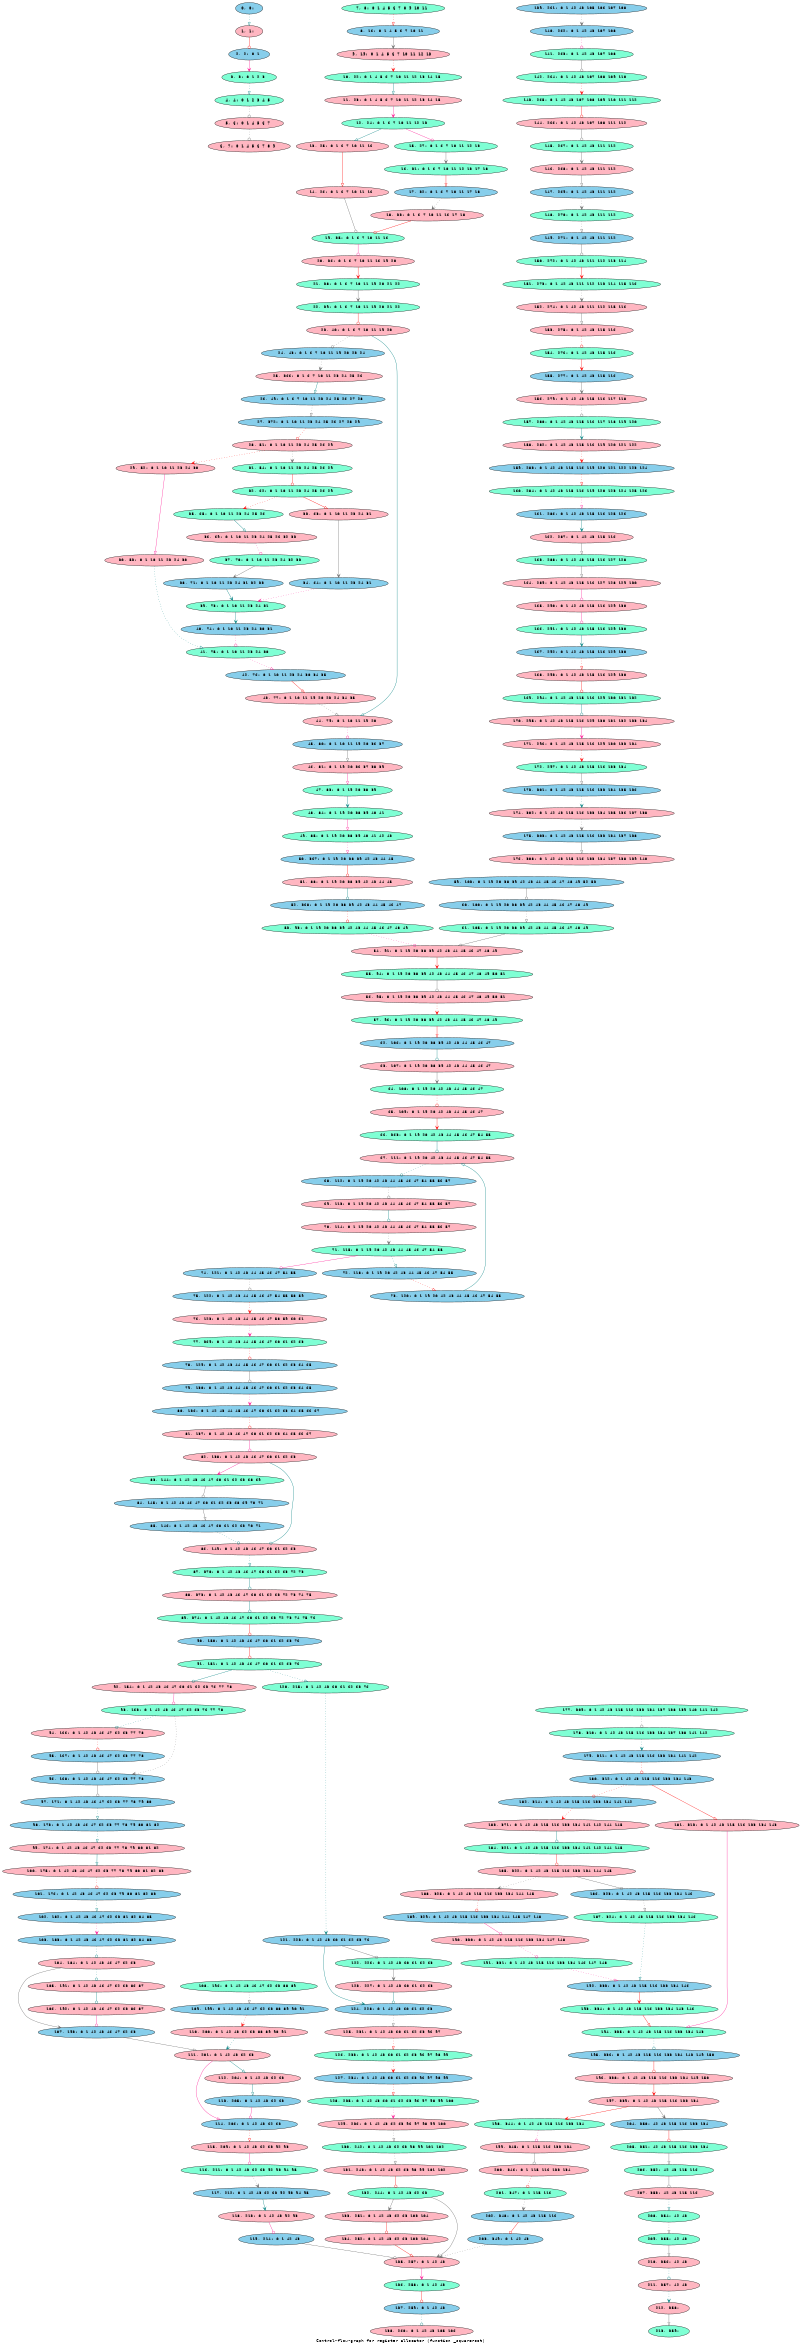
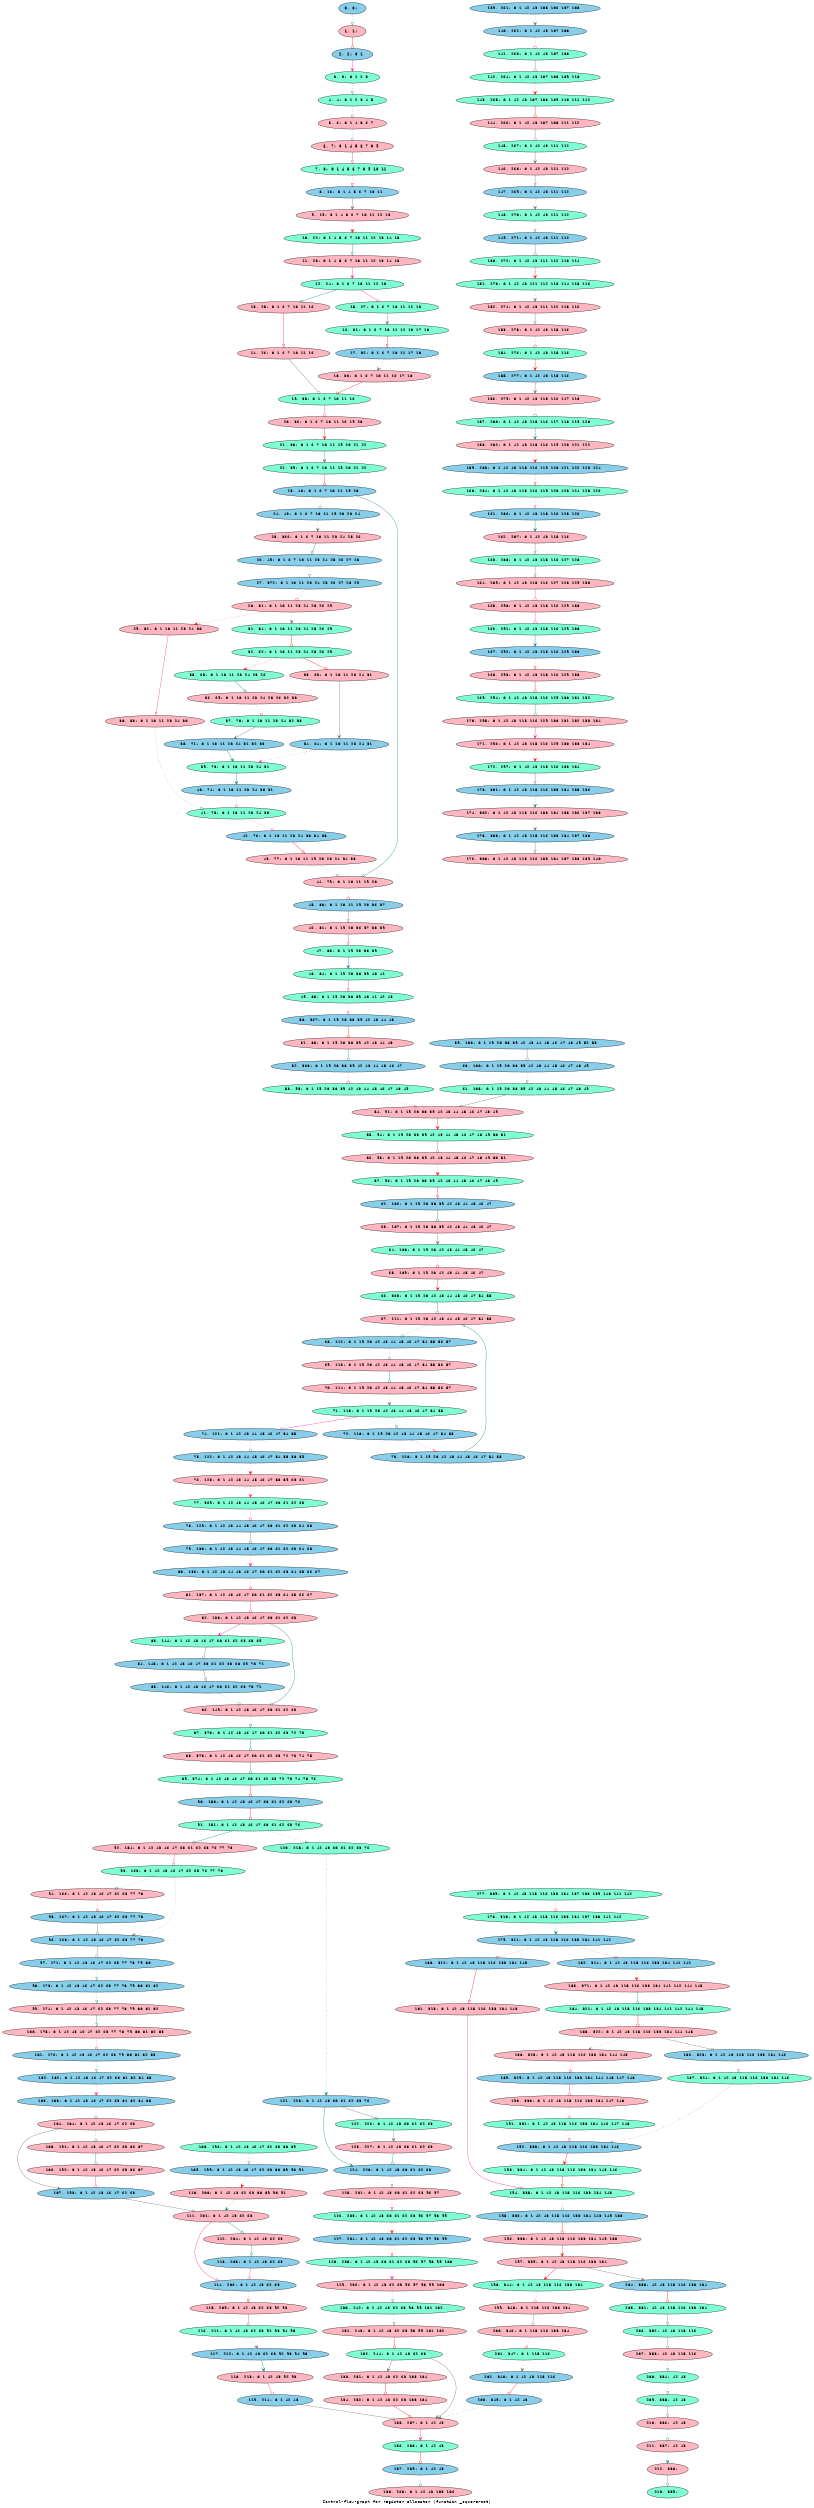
edge "6, 7: 0 1 4 5 6 7 8 9" -> "7, 8: 0 1 4 5 6 7 8 9 10 11": added
node "23, 40: 0 1 6 7 10 11 19 20": fillcolor lightpink -> skyblue
edge "177, 309: 0 1 42 43 115 116 133 134 137 138 139 140 141 142" -> "178, 310: 0 1 42 43 115 116 133 134 137 138 141 142": color gray40 -> red
edge "180, 312: 0 1 42 43 115 116 133 134 143" -> "182, 314: 0 1 42 43 115 116 133 134 141 142": now "179, 311: 0 1 42 43 115 116 133 134 141 142" -> "182, 314: 0 1 42 43 115 116 133 134 141 142"
